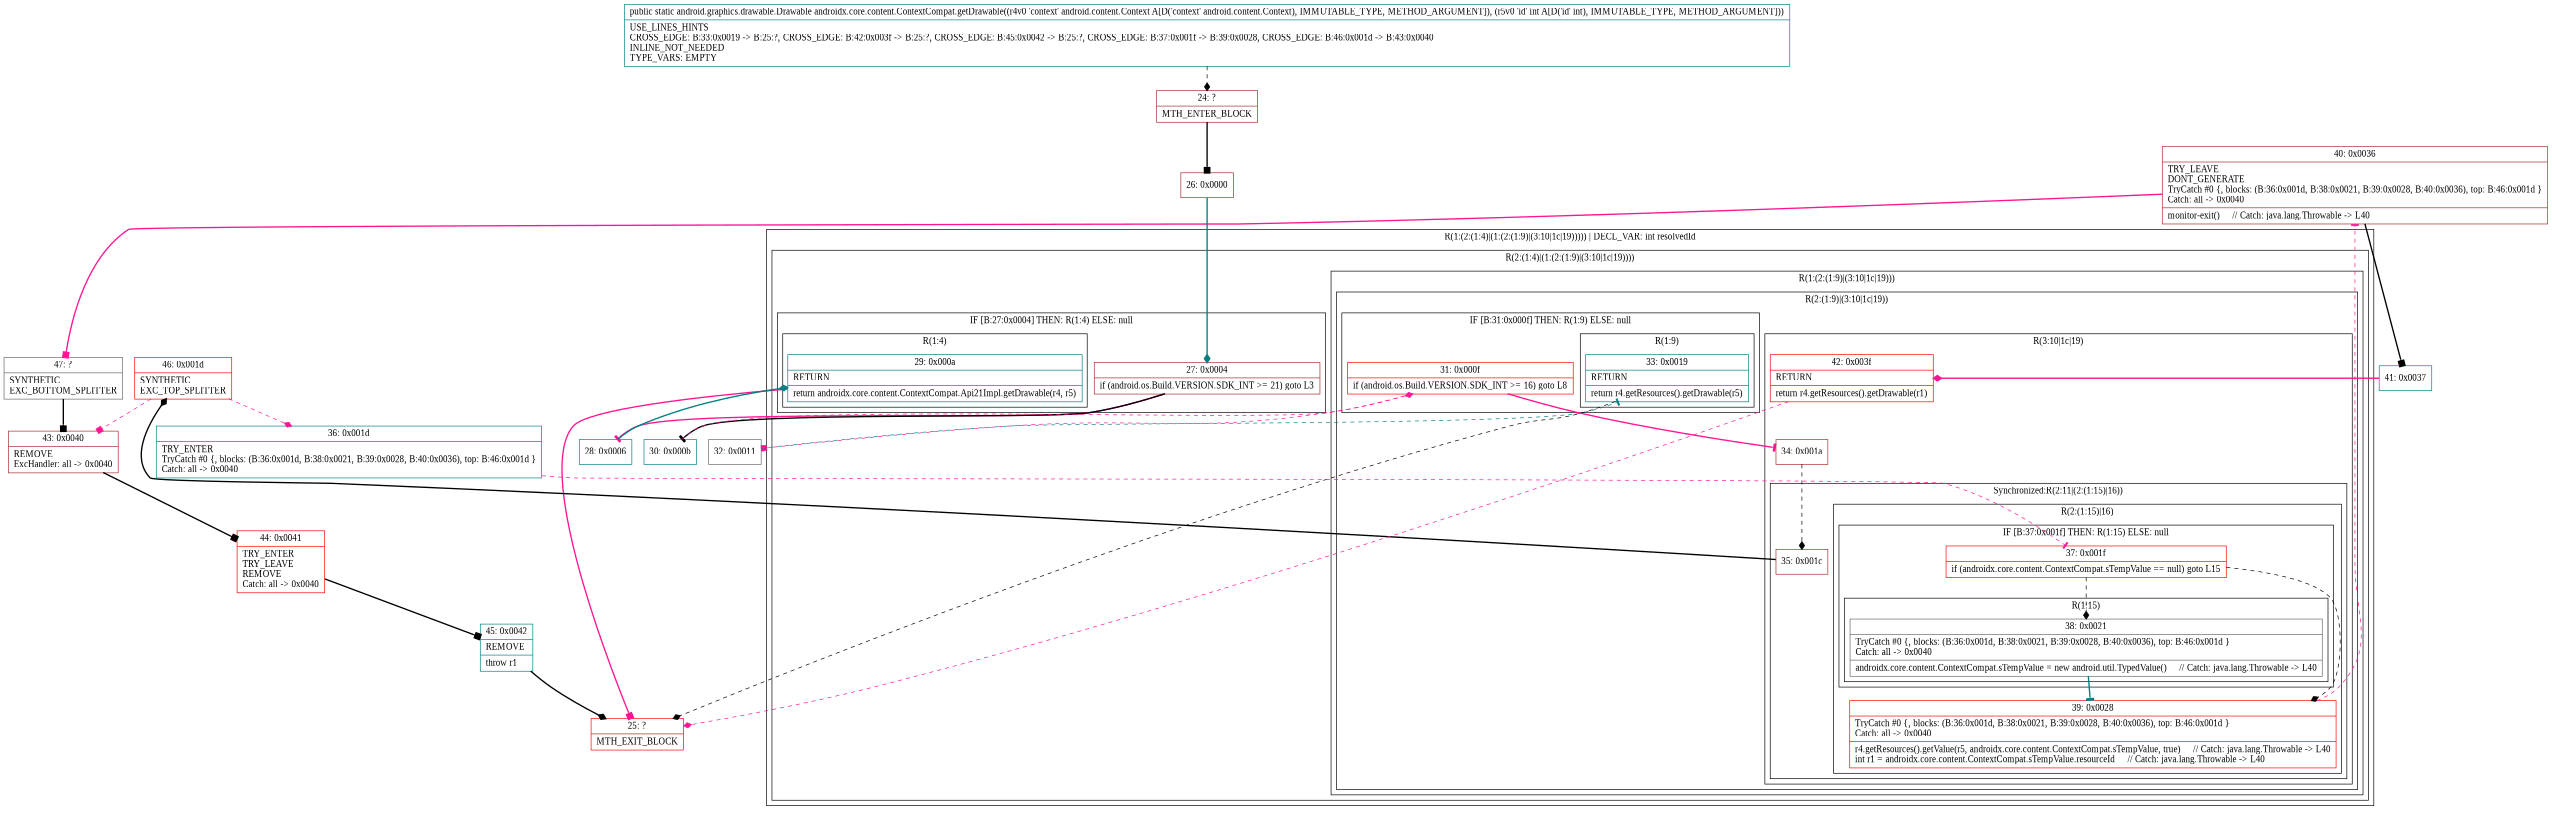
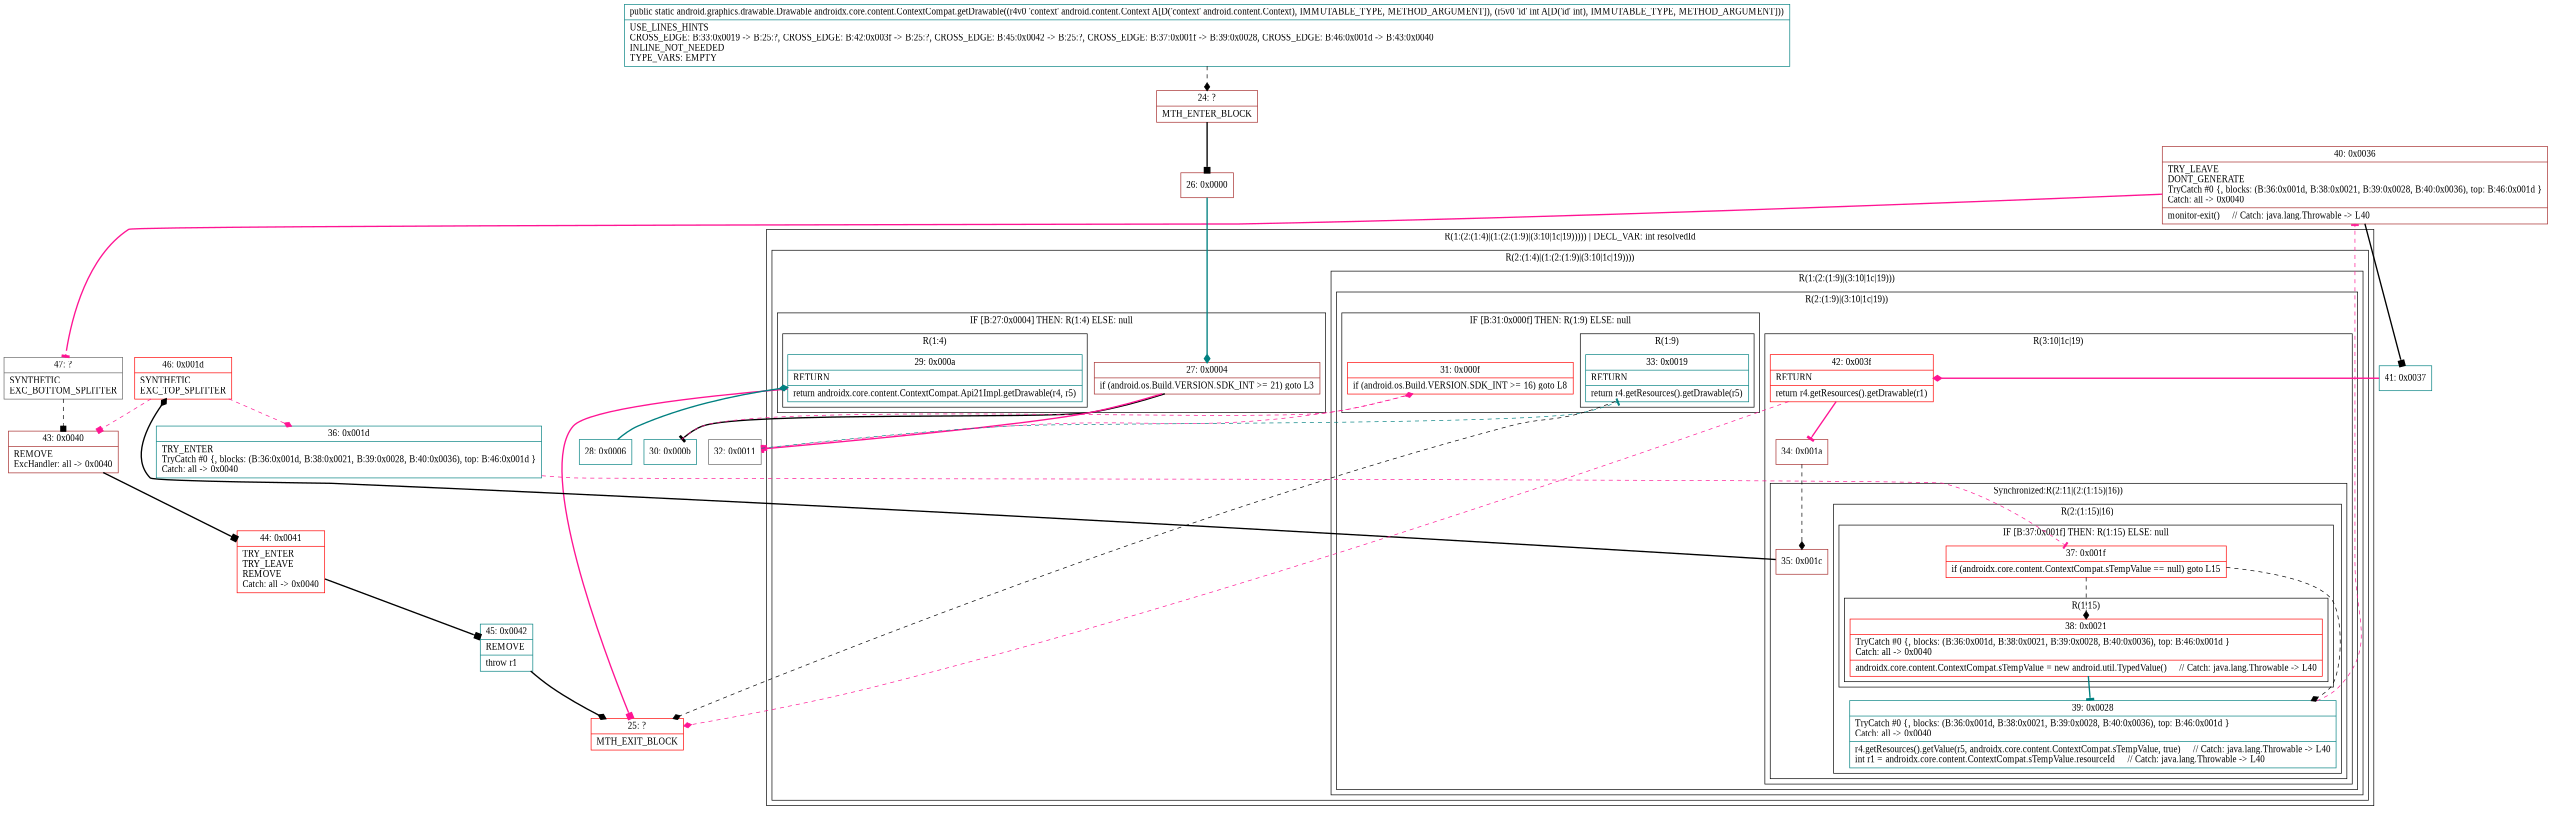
edge "40: 0x0036" -> "47: ?": arrowhead box -> tee
edge "47: ?" -> "43: 0x0040": style bold -> dashed
edge "27: 0x0004" -> "28: 0x0006": now "27: 0x0004" -> "32: 0x0011"
edge "31: 0x000f" -> "34: 0x001a": now "42: 0x003f" -> "34: 0x001a"
node "38: 0x0021": color gray40 -> red
node "39: 0x0028": color red -> teal
